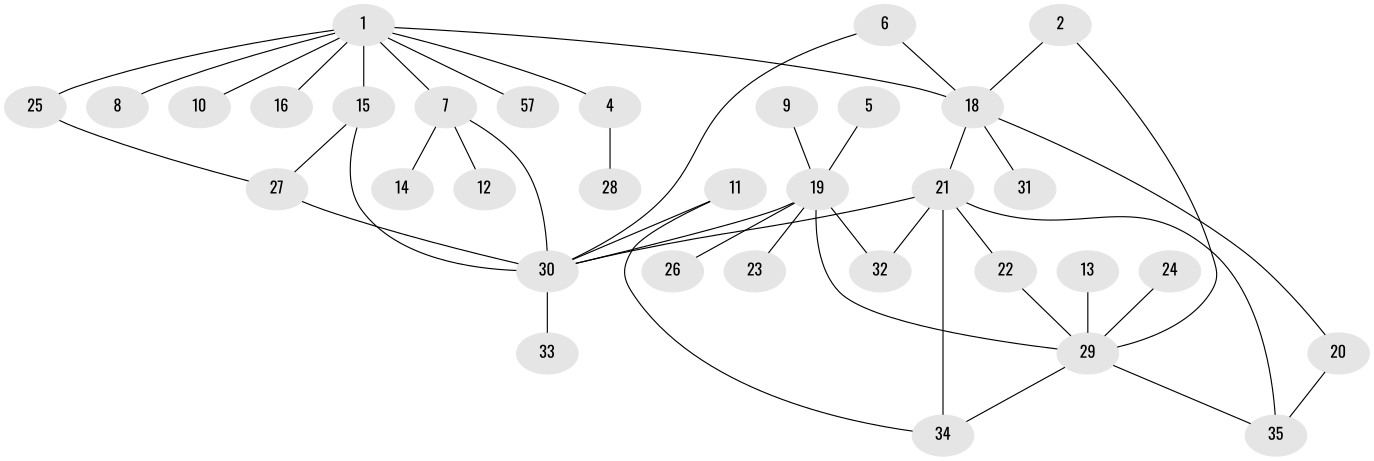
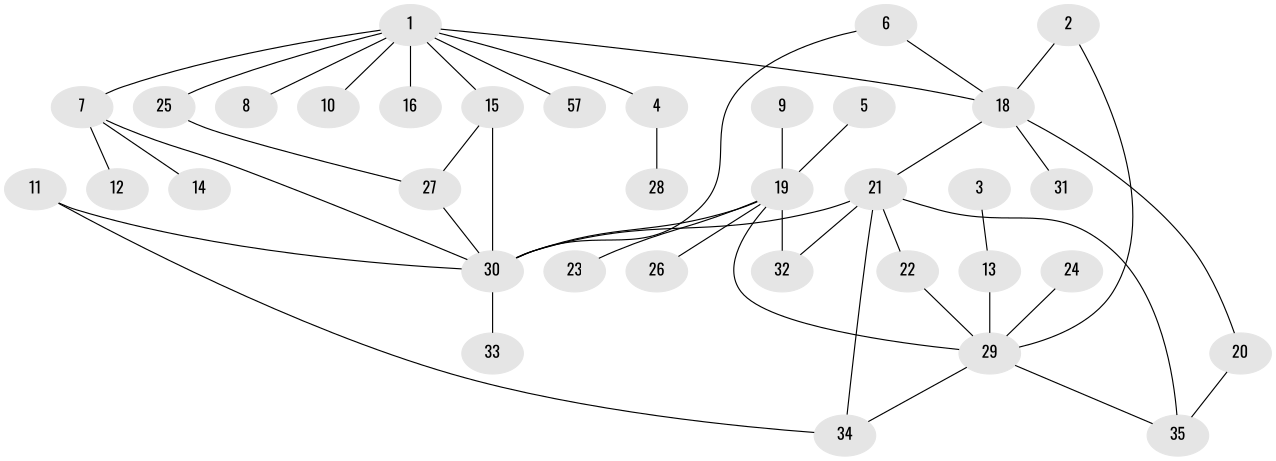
node "3": added
